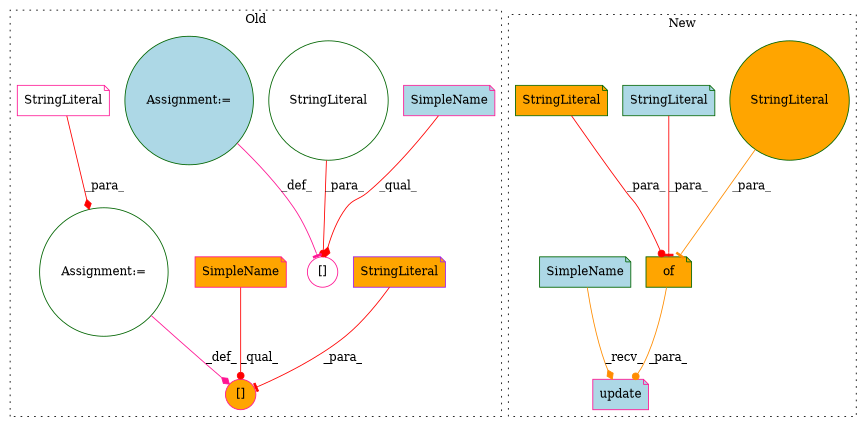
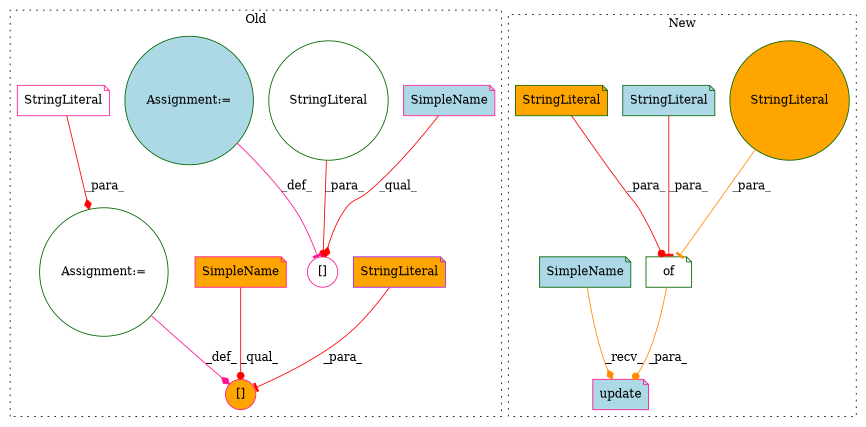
node "of": fillcolor orange -> white
